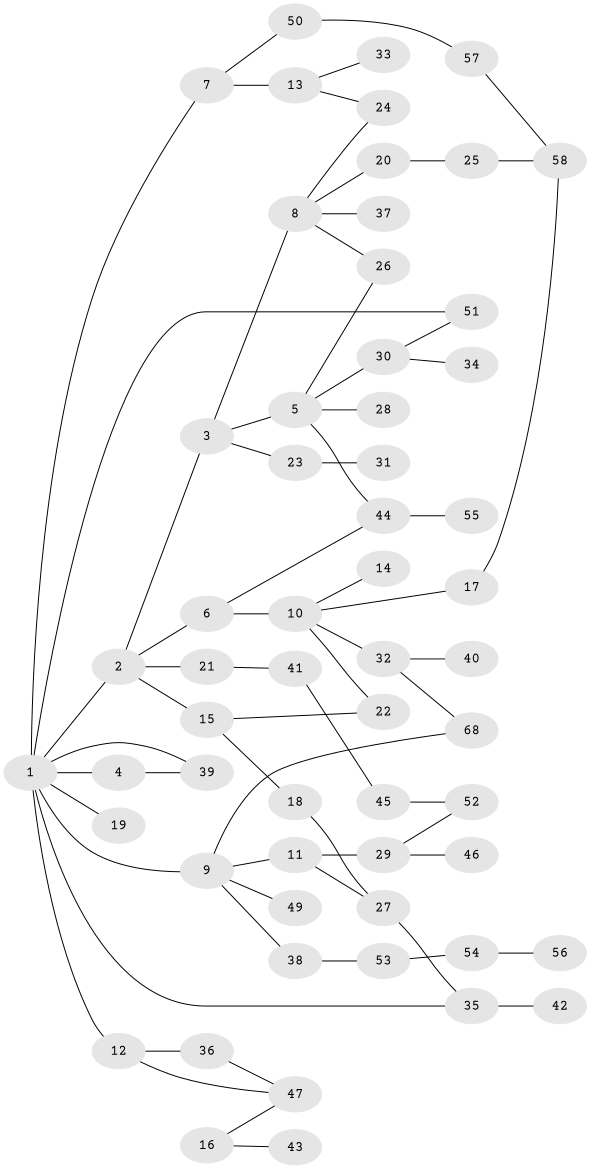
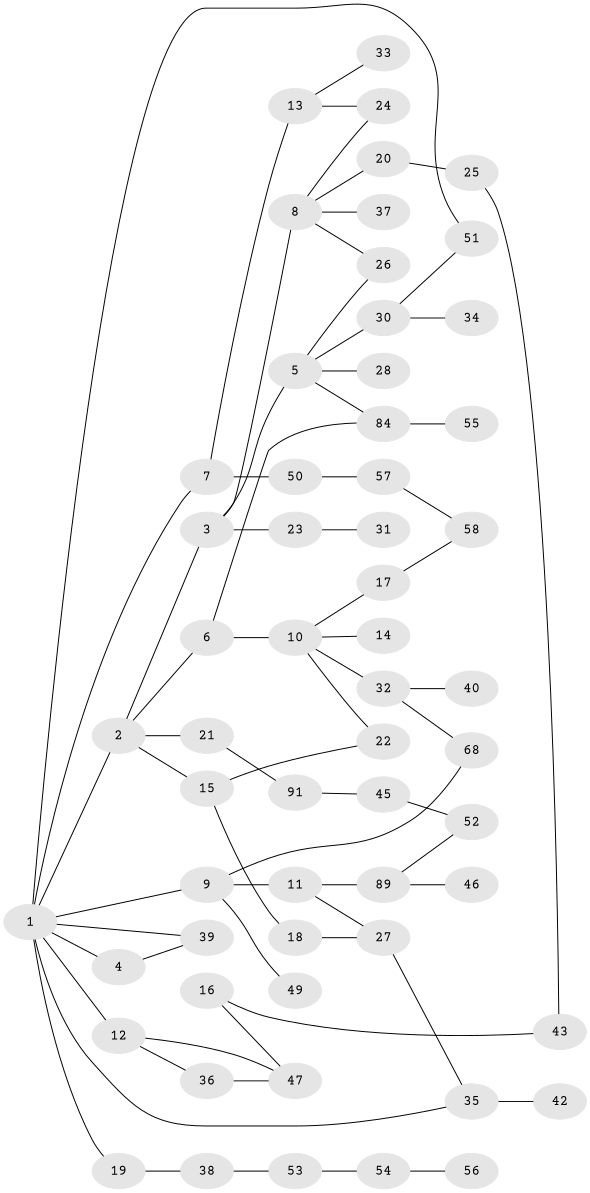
edge "25" -- "58": now "25" -- "43"
node "44": label "44" -> "84"
node "41": label "41" -> "91"
node "29": label "29" -> "89"
edge "9" -- "38": now "19" -- "38"
